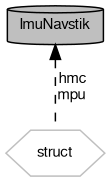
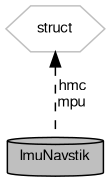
edge "struct" -> "ImuNavstik": reversed
